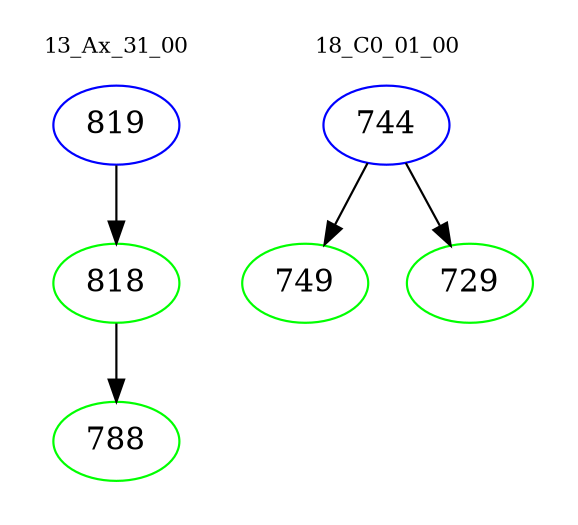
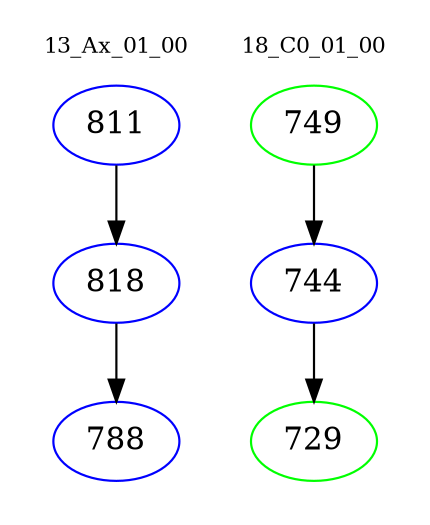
cluster "13_Ax_31_00": label "13_Ax_31_00" -> "13_Ax_01_00"
node "819": label "819" -> "811"
edge "744" -> "749": reversed
node "818": color green -> blue
node "788": color green -> blue
